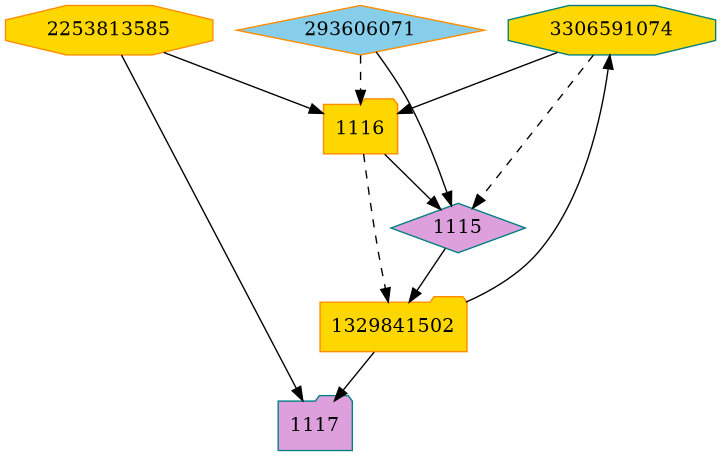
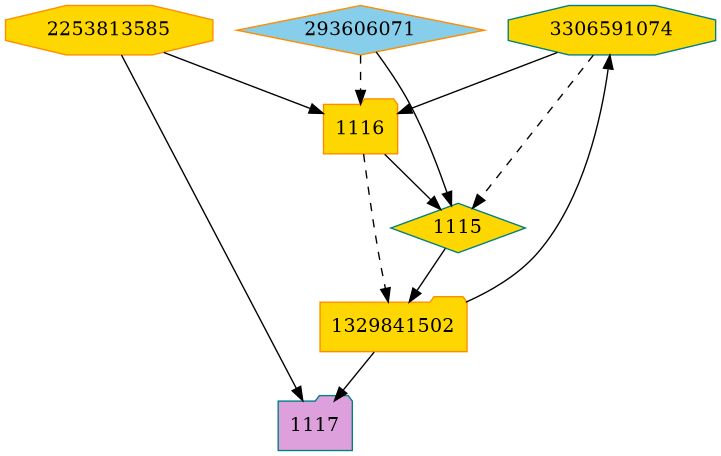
node "1115": fillcolor plum -> gold
